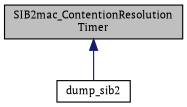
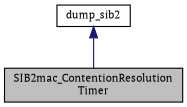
edge "dump_sib2" -> "SIB2mac_ContentionResolution Timer": reversed
